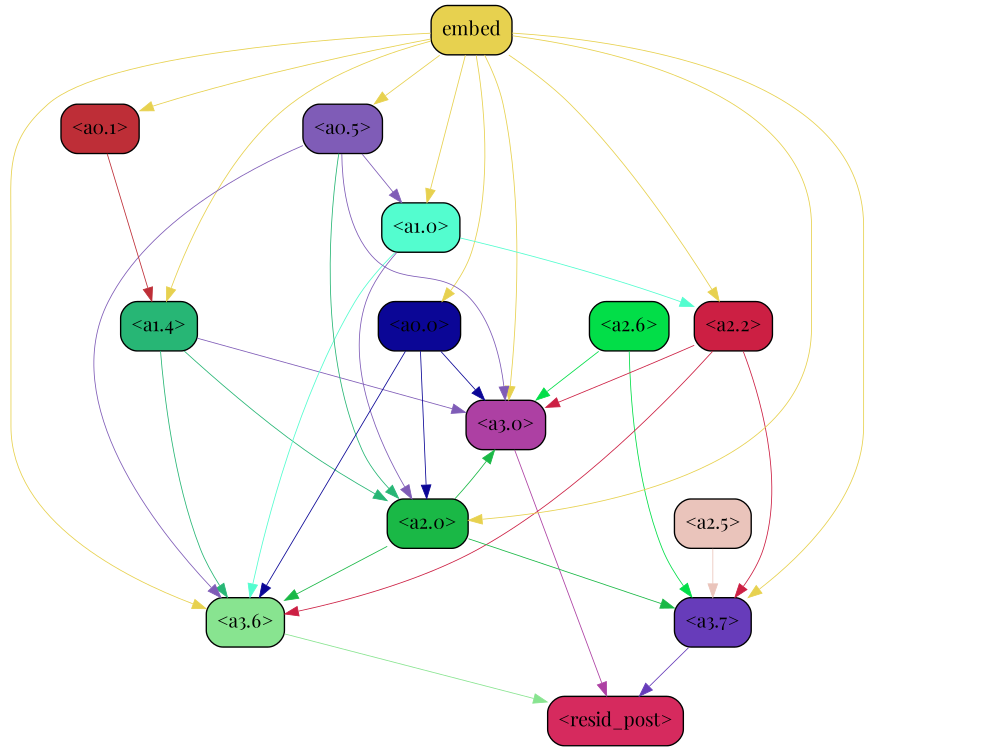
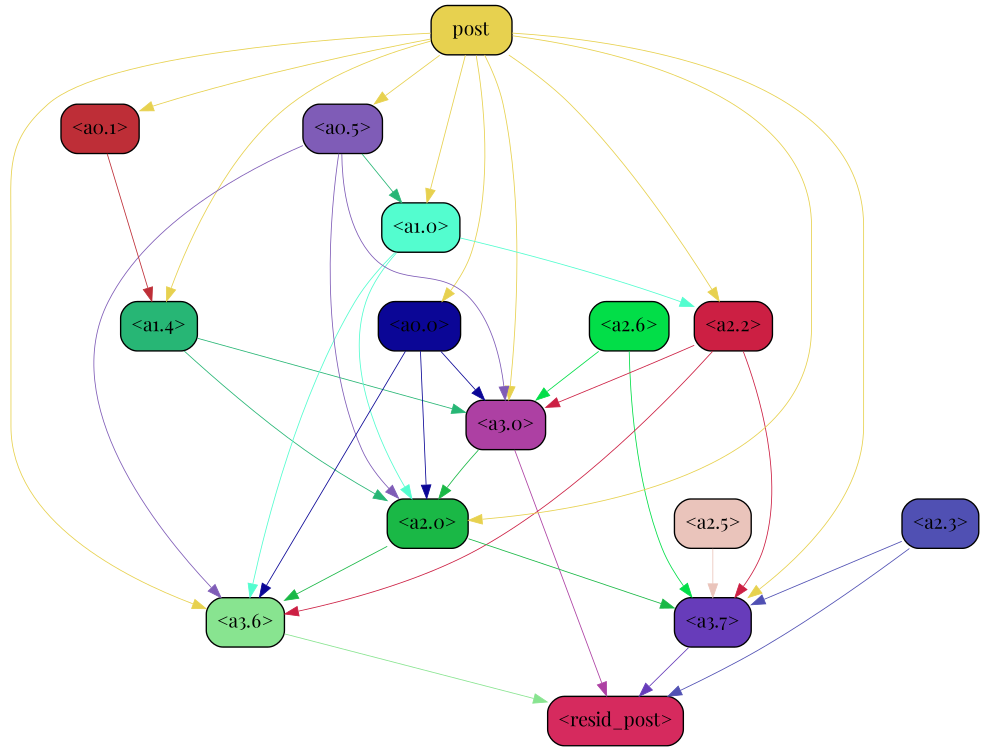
node "embed": label "embed" -> "post"
edge "<a0.5>" -> "<a1.0>": color #7f5cb7 -> #27b675
edge "<a0.5>" -> "<a2.0>": color #27b675 -> #7f5cb7
edge "<a1.0>" -> "<a2.0>": color #7f5cb7 -> #53fdcf
edge "<a1.4>" -> "<a3.0>": color #7f5cb7 -> #27b675
edge "<a1.4>" -> "<a3.6>": removed
edge "<a2.0>" -> "<a3.0>": reversed
node "<a2.3>": added
